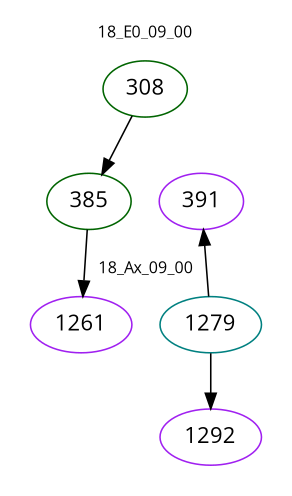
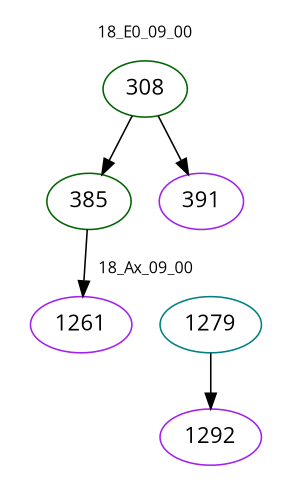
edge "1279" -> "391": now "308" -> "391"
